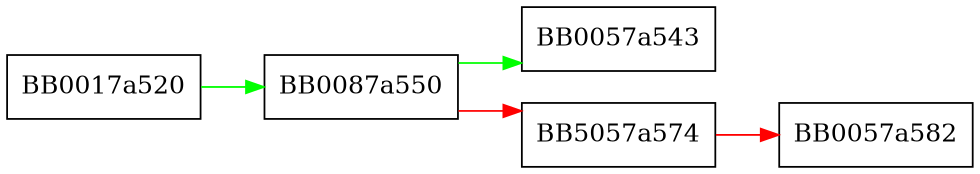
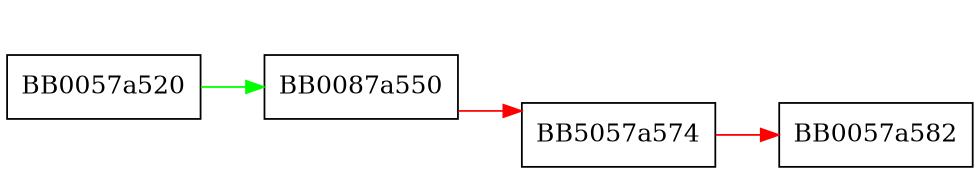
node "BB0057a543": removed
node "BB0017a520": label "BB0017a520" -> "BB0057a520"
